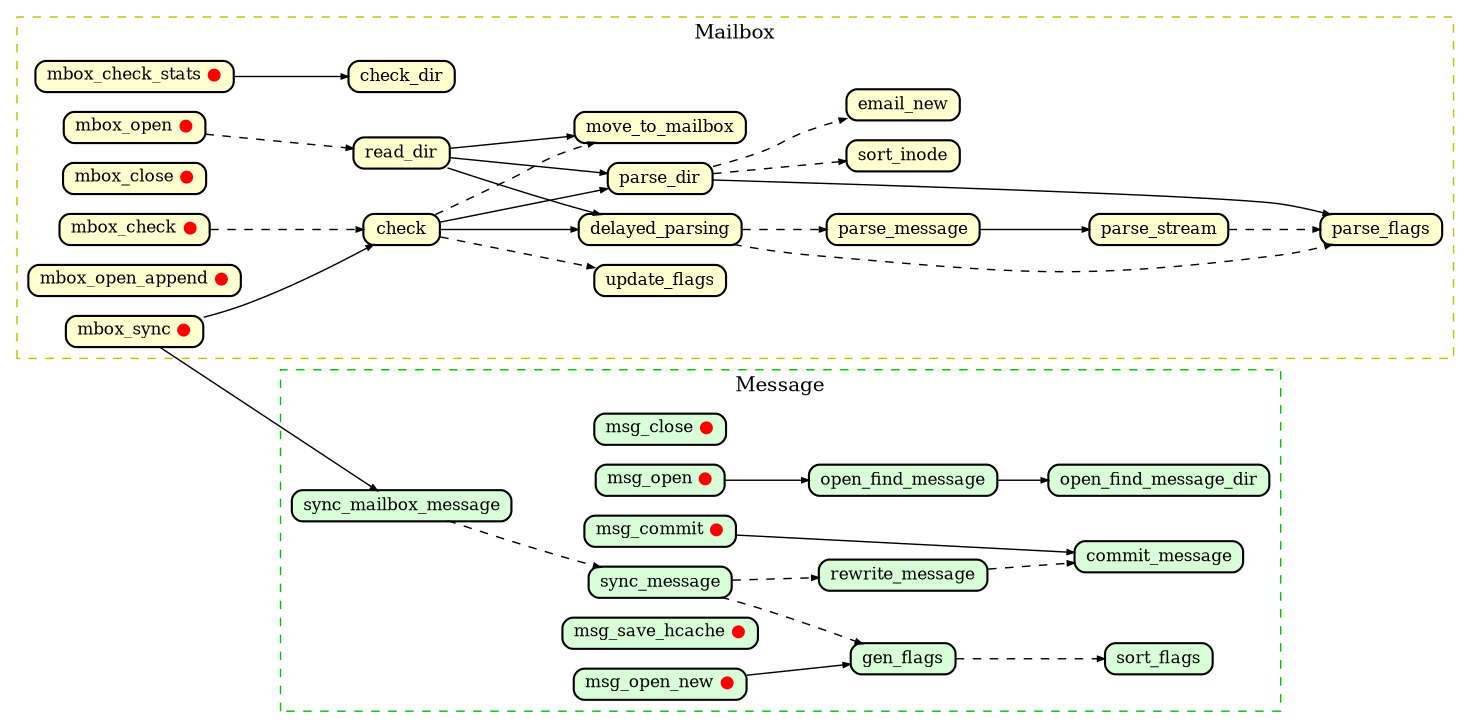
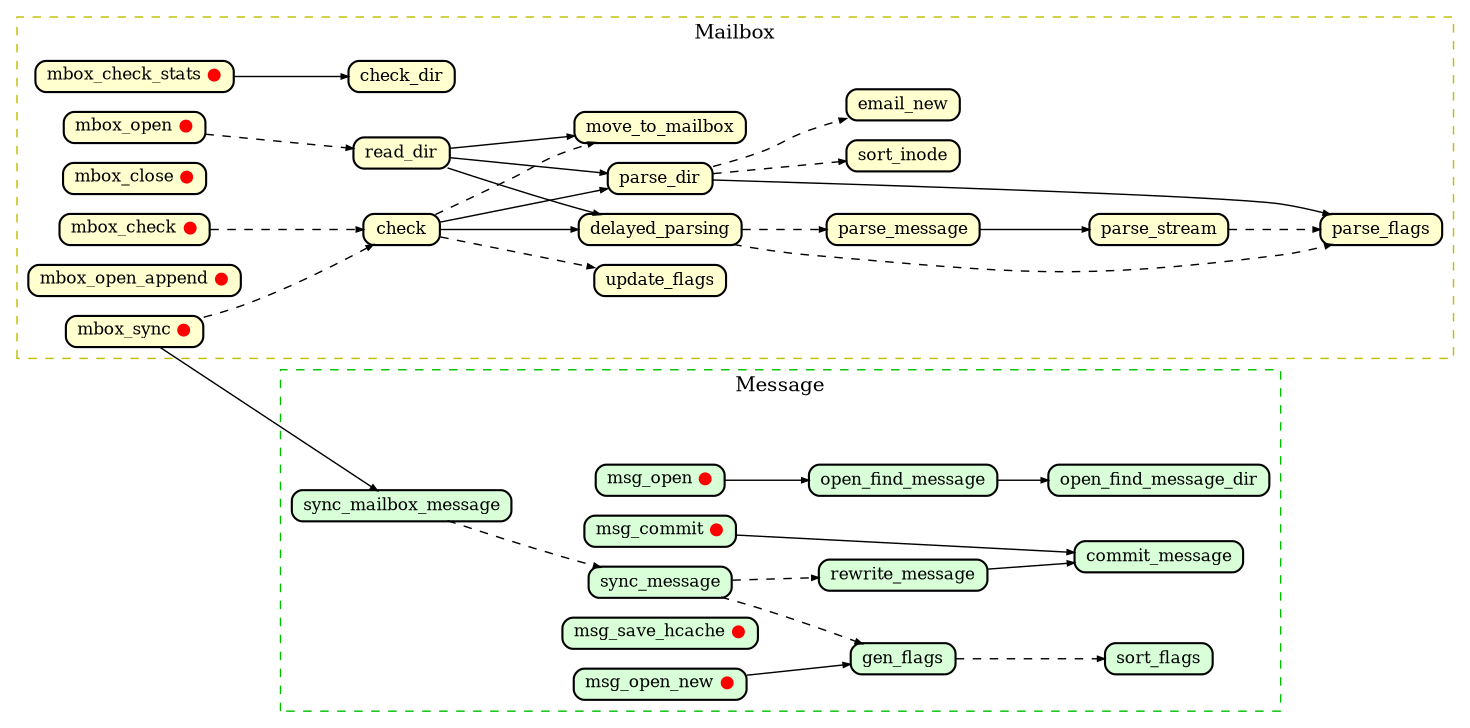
edge "mbox_sync" -> "check": style bold -> dashed
node "msg_close": removed
edge "rewrite_message" -> "commit_message": style dashed -> bold
